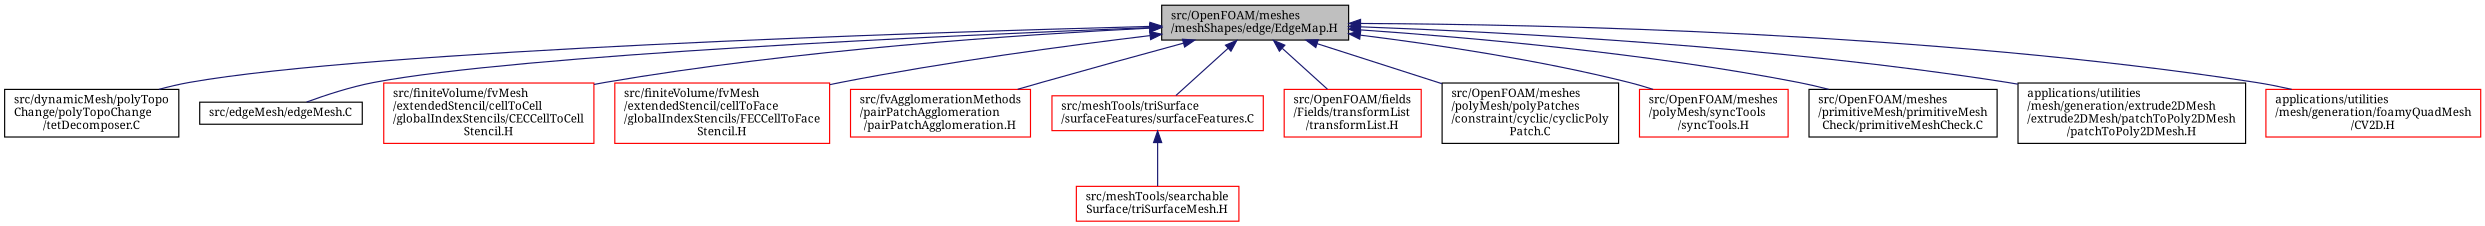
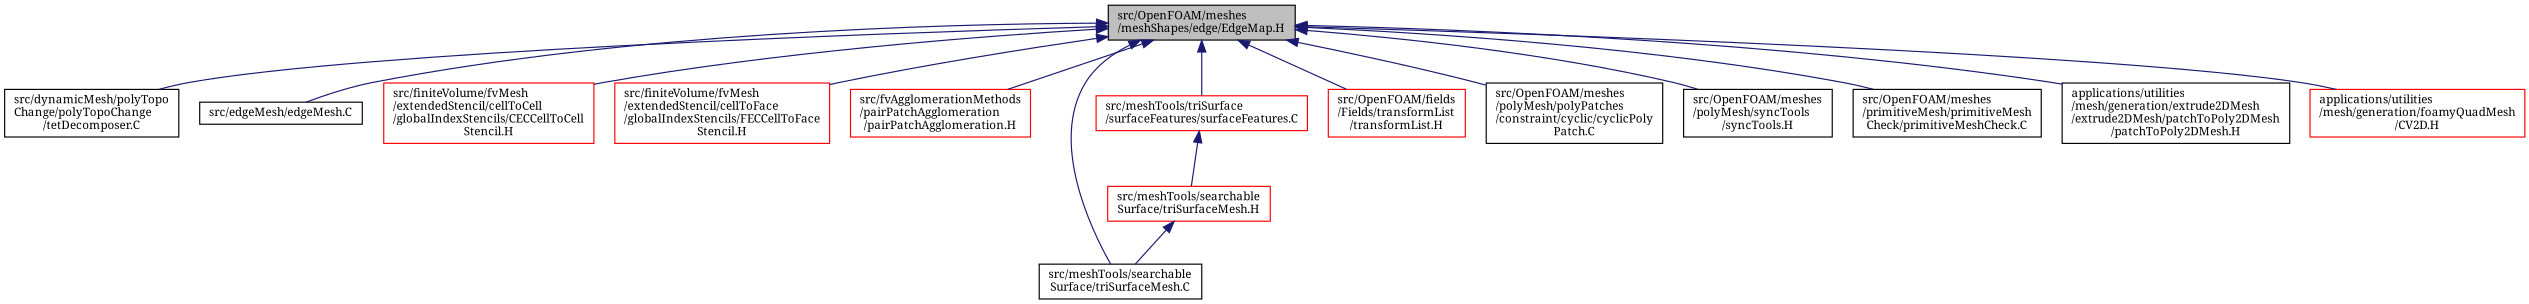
node "src/OpenFOAM/meshes /polyMesh/syncTools /syncTools.H": color red -> black
node "src/meshTools/searchable Surface/triSurfaceMesh.C": added
